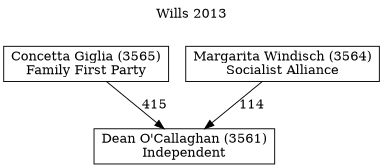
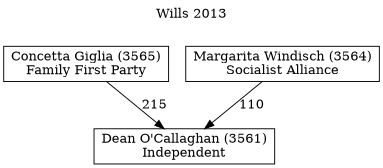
edge "Concetta Giglia (3565) Family First Party" -> "Dean O'Callaghan (3561) Independent": label "415" -> "215"
edge "Margarita Windisch (3564) Socialist Alliance" -> "Dean O'Callaghan (3561) Independent": label "114" -> "110"
